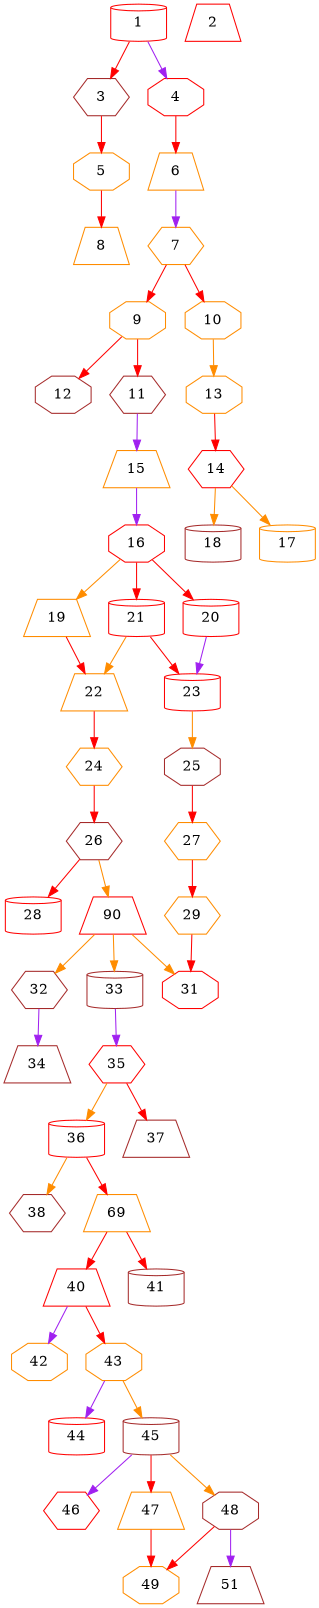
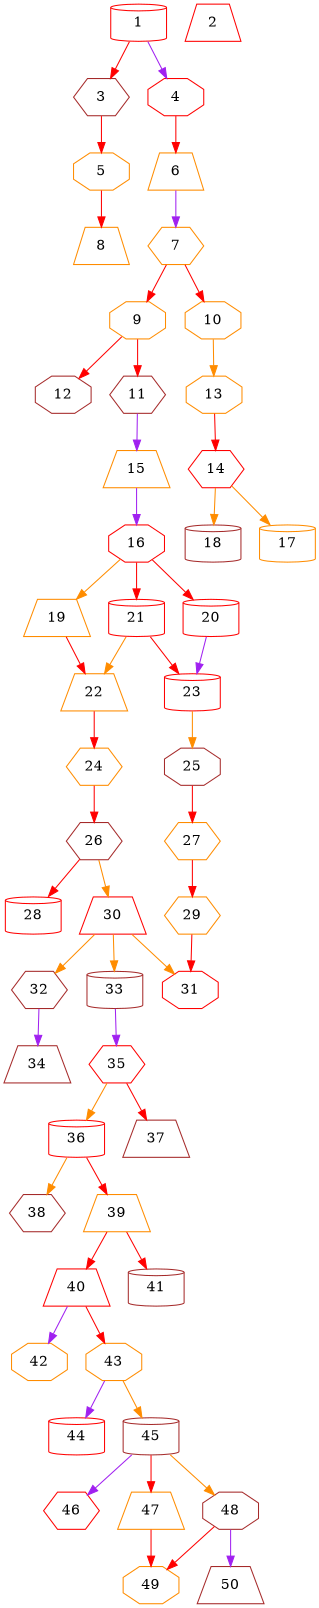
node "90": label "90" -> "30"
node "69": label "69" -> "39"
node "51": label "51" -> "50"
